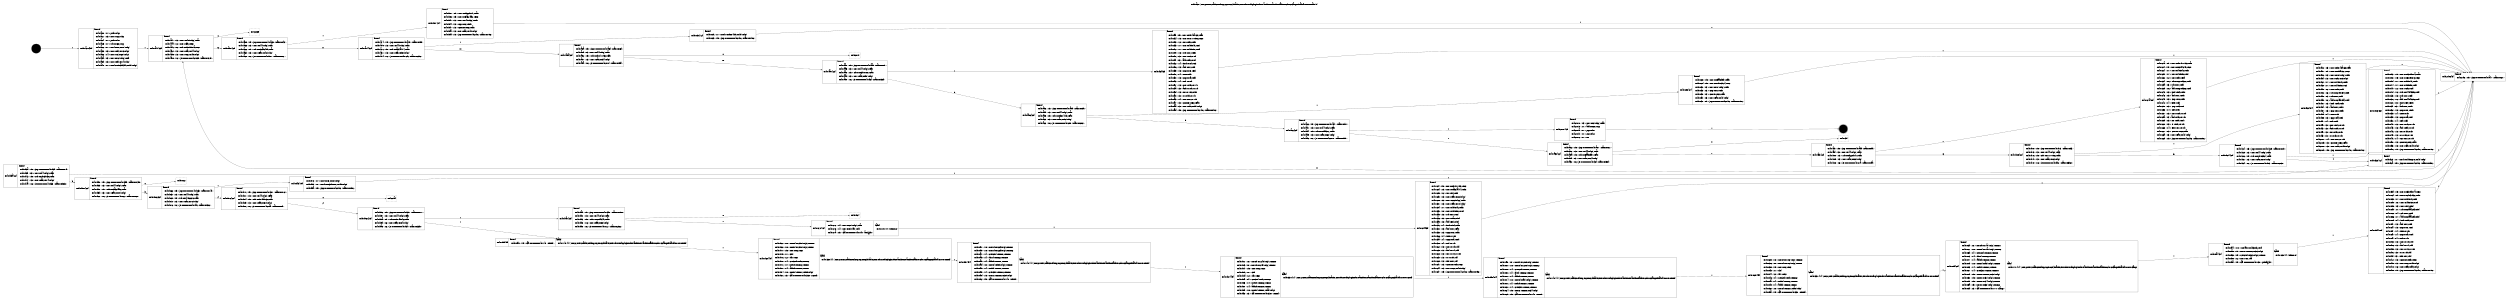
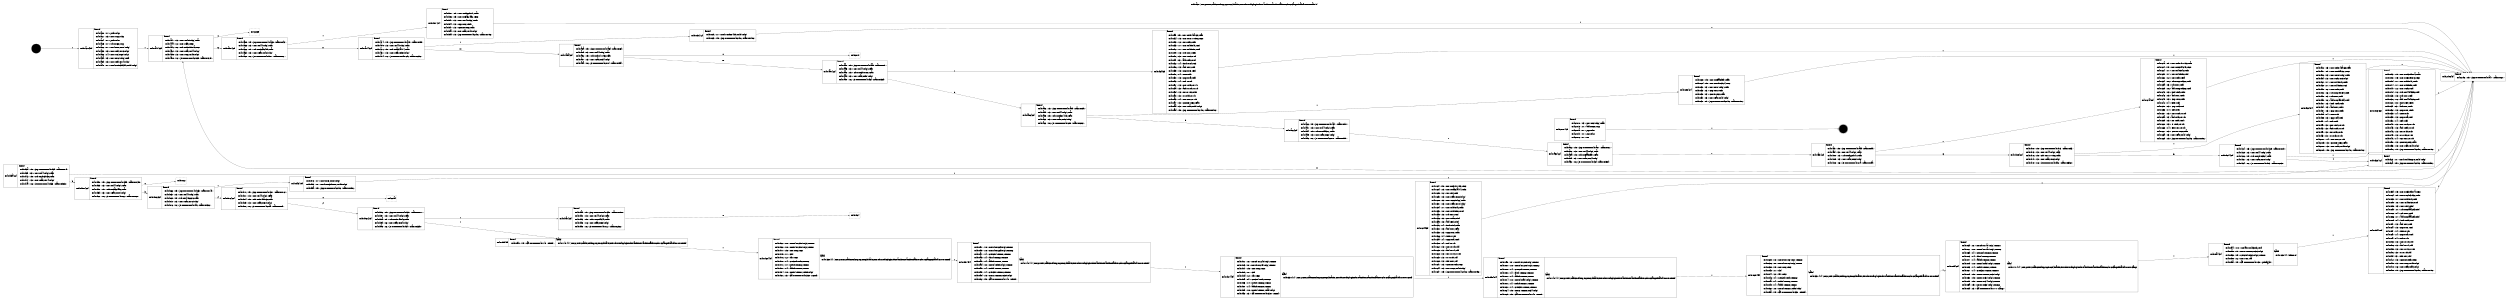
edge "0x401acc [22]" -> "0x402010 [13]": removed, label "1"
node "0x401f2f": removed
node "0x401c72 [13]": removed
